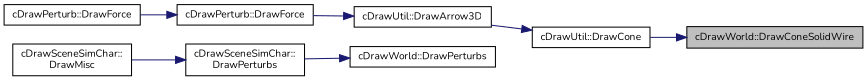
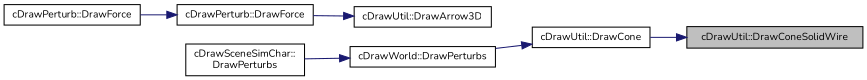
edge "cDrawUtil::DrawArrow3D" -> "cDrawUtil::DrawCone": now "cDrawWorld::DrawPerturbs" -> "cDrawUtil::DrawCone"
node "cDrawWorld::DrawConeSolidWire": label "cDrawWorld::DrawConeSolidWire" -> "cDrawUtil::DrawConeSolidWire"
node "cDrawSceneSimChar:: DrawMisc": removed
